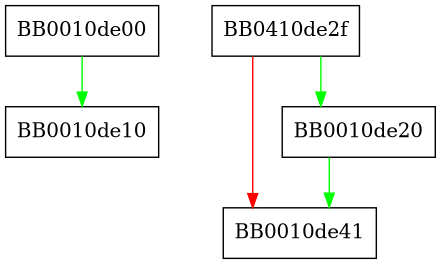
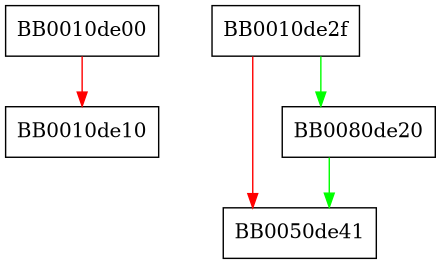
node "BB0410de2f": label "BB0410de2f" -> "BB0010de2f"
edge "BB0010de00" -> "BB0010de10": color green -> red
node "BB0010de20": label "BB0010de20" -> "BB0080de20"
node "BB0010de41": label "BB0010de41" -> "BB0050de41"
